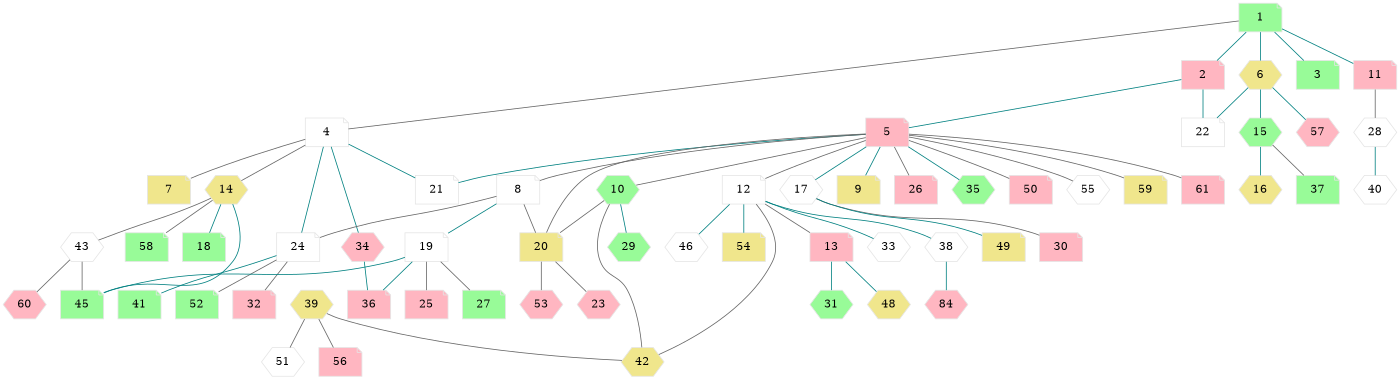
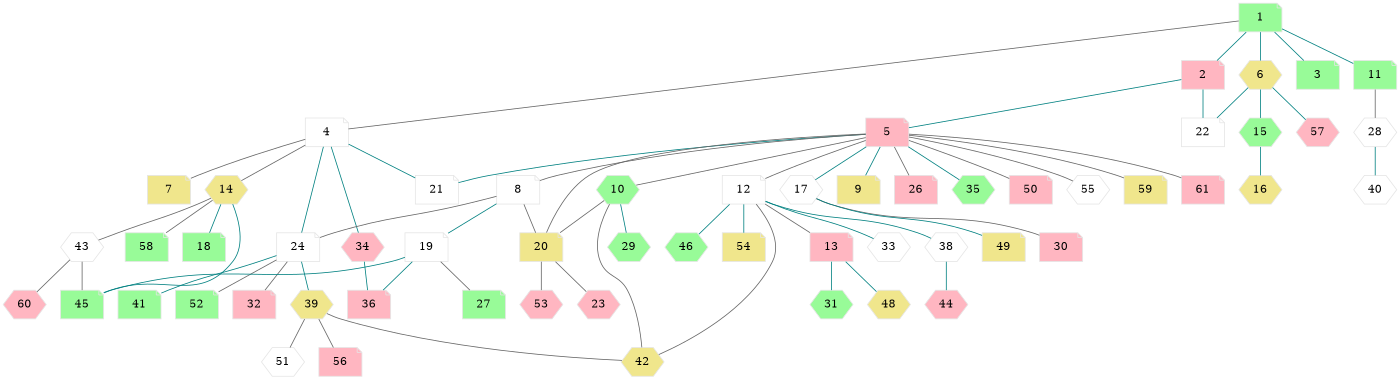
node "11": fillcolor lightpink -> palegreen
node "37": removed
node "46": fillcolor white -> palegreen
edge "24" -- "39": added
node "25": removed
node "84": label "84" -> "44"
